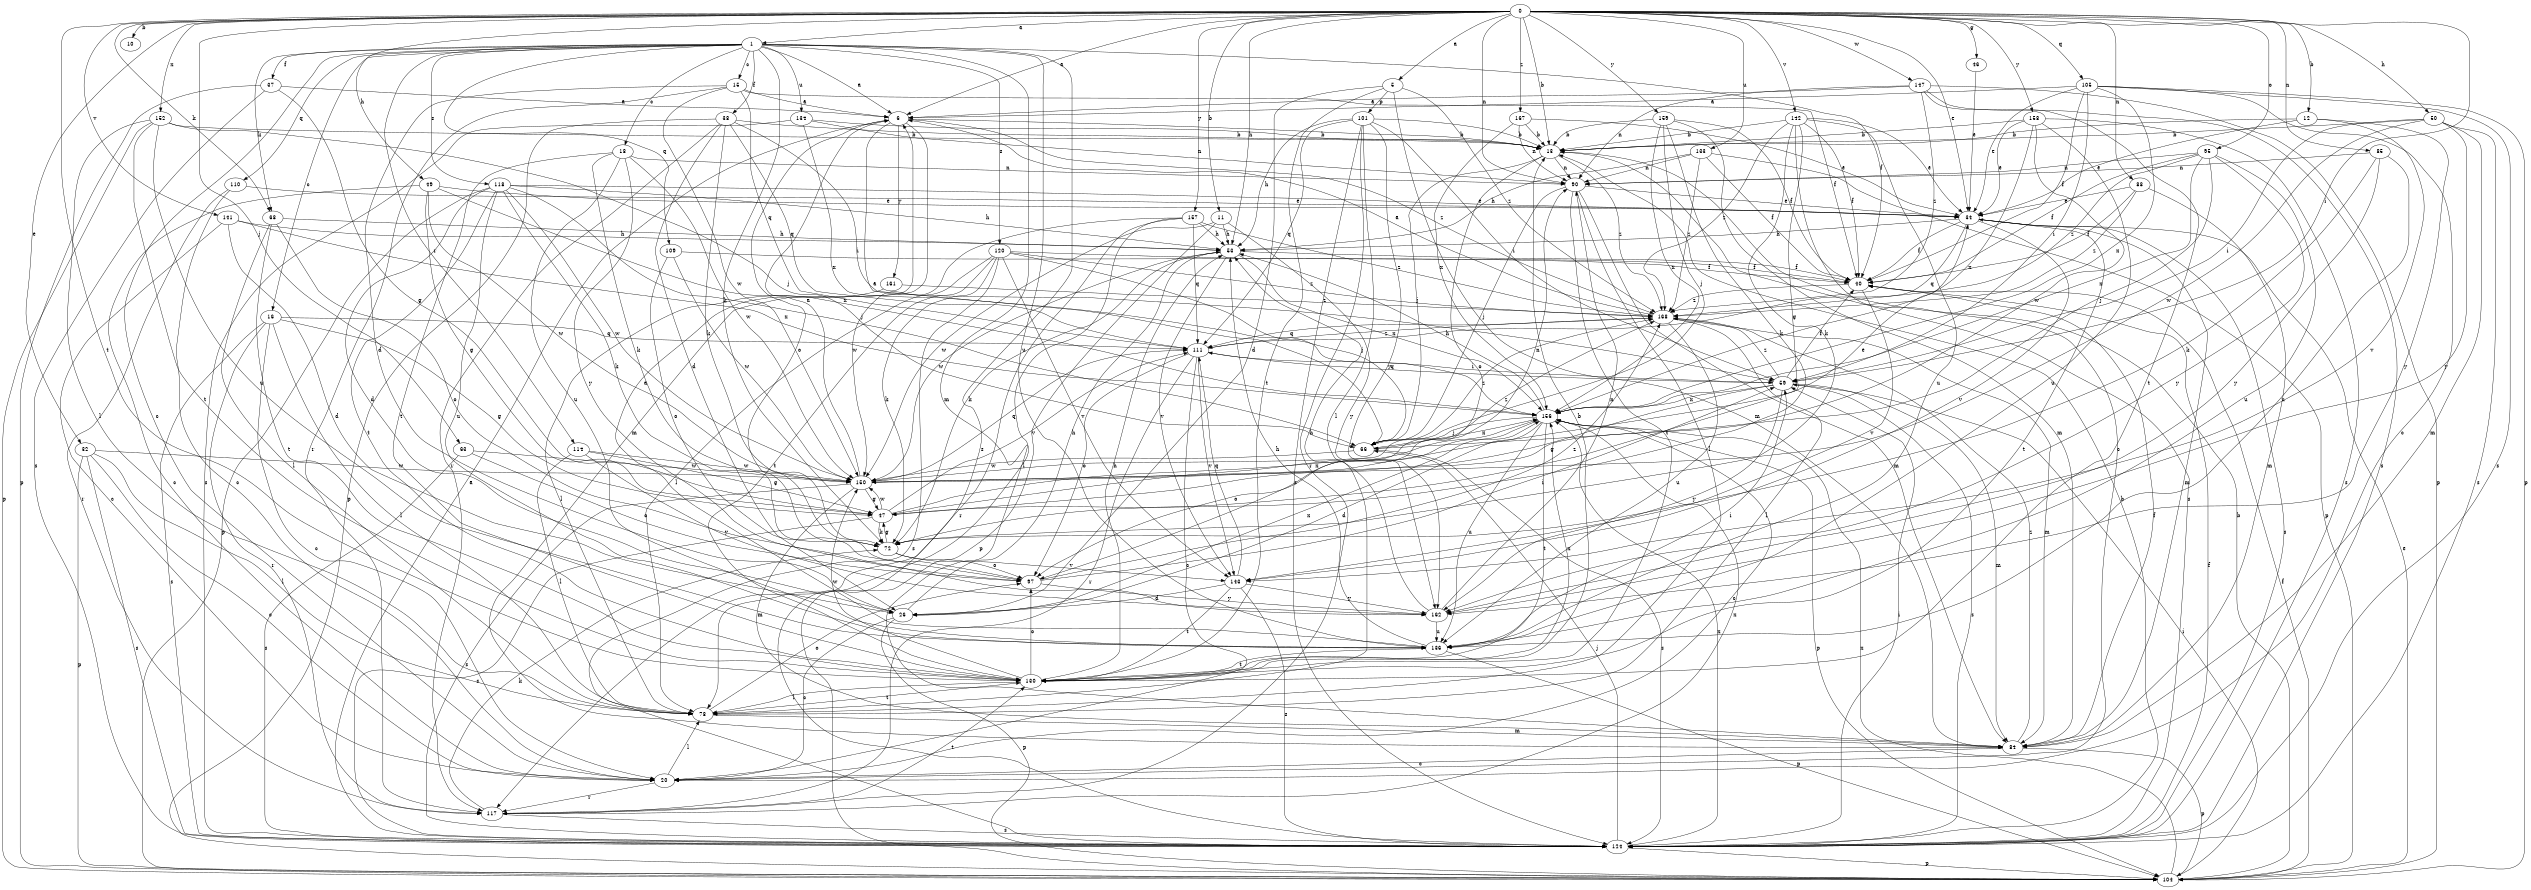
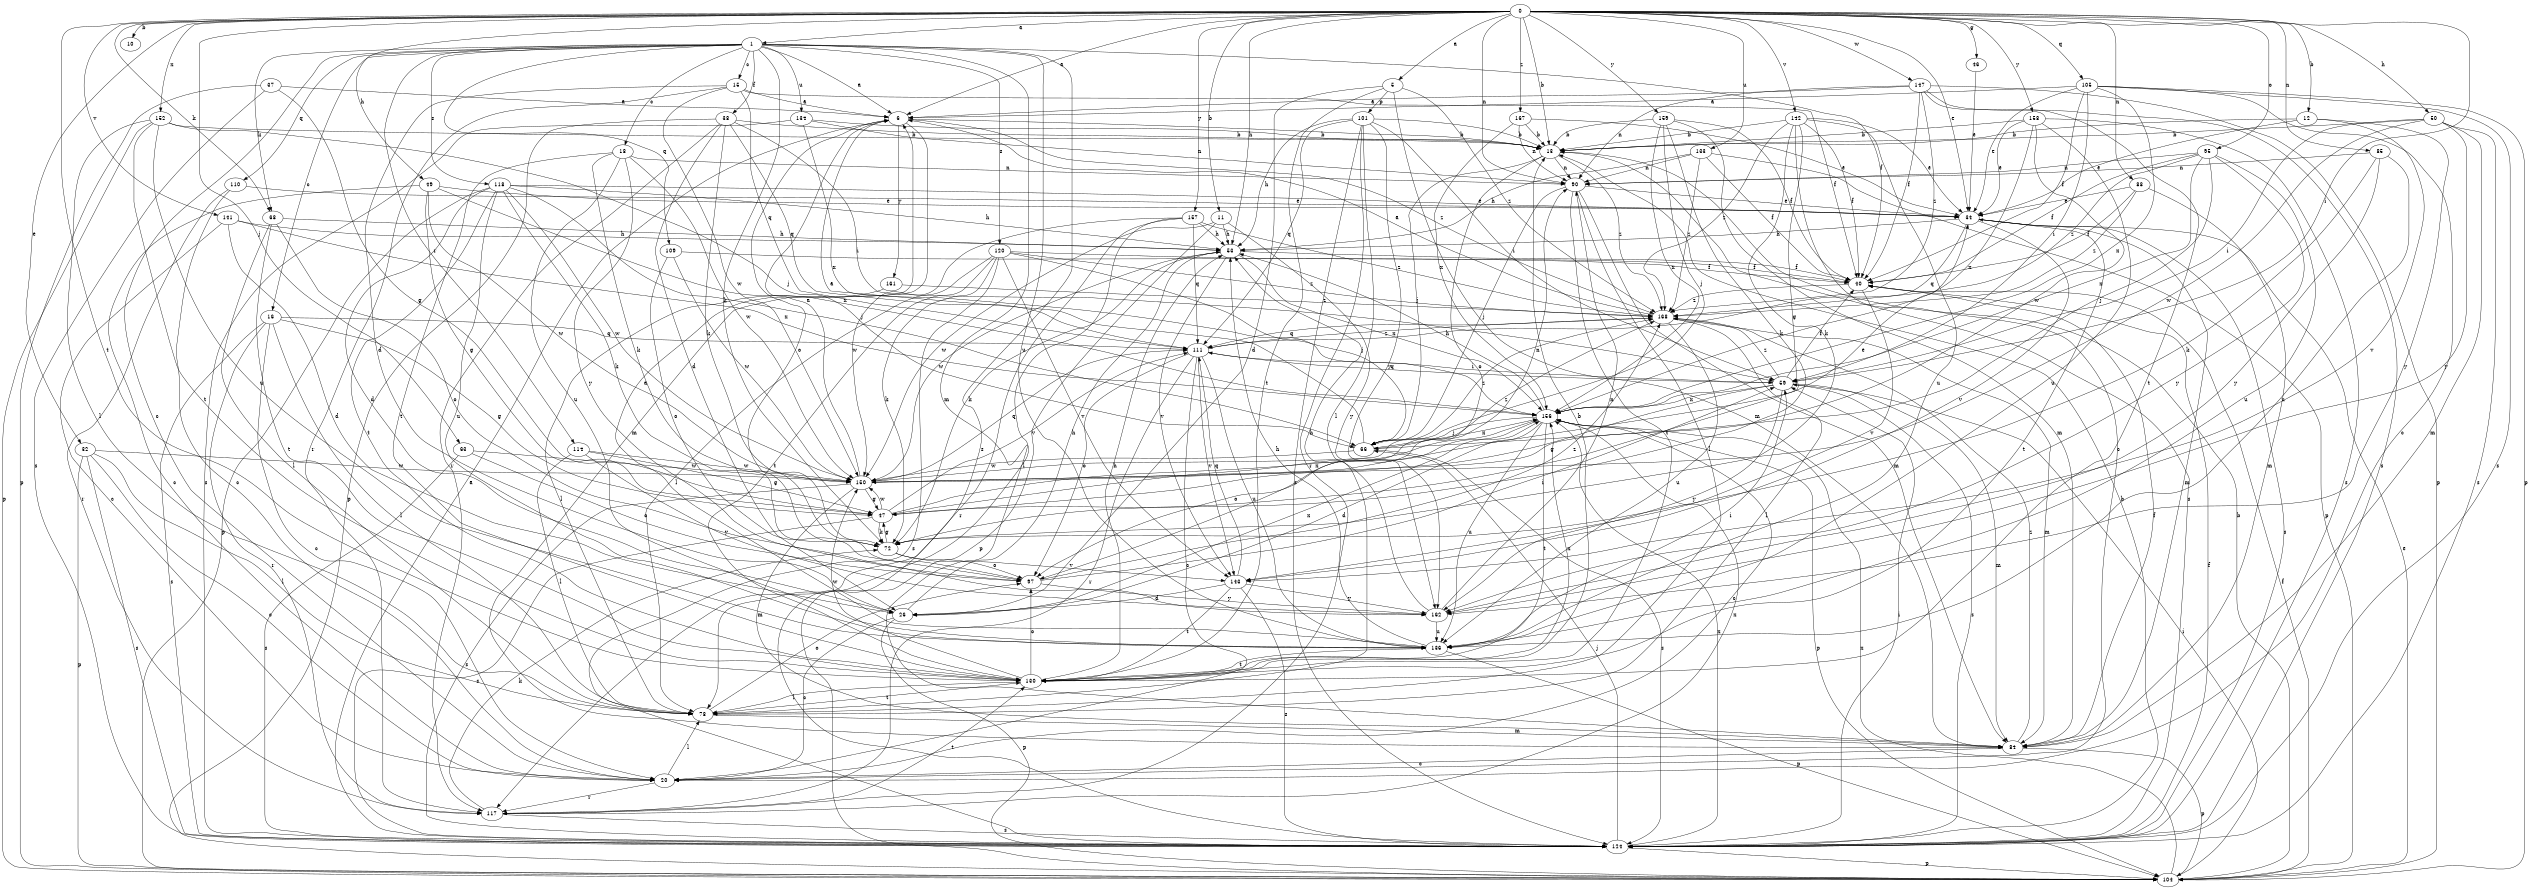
edge "1" -> "37": removed, label "f"
edge "34" -> "40": now "147" -> "40"
edge "6" -> "66": reversed
edge "111" -> "136": added, label "u"
